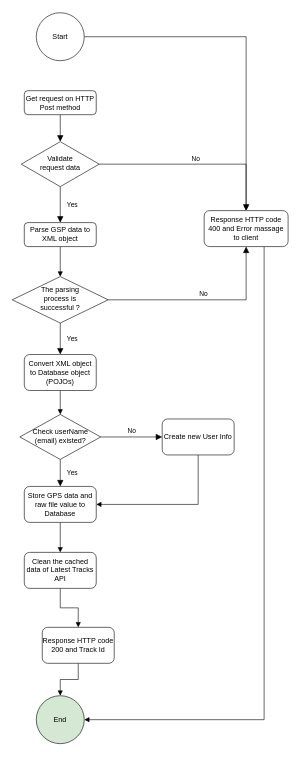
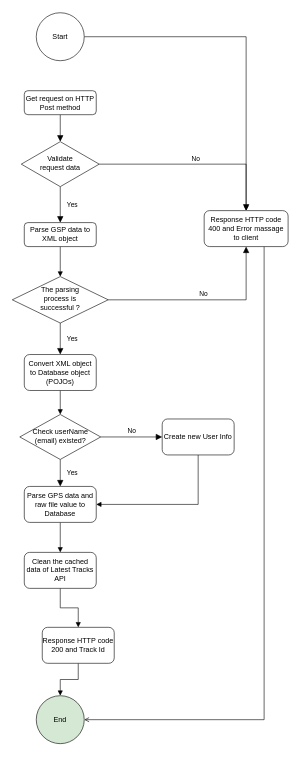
node "Store GPS data and raw file value to Database": label "Store GPS data and raw file value to Database" -> "Parse GPS data and raw file value to Database"
edge "Response HTTP code 400 and Error massage to client" -> "End": arrowhead block -> open
